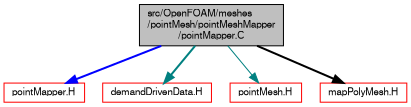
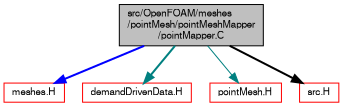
node "pointMapper.H": label "pointMapper.H" -> "meshes.H"
node "mapPolyMesh.H": label "mapPolyMesh.H" -> "src.H"
